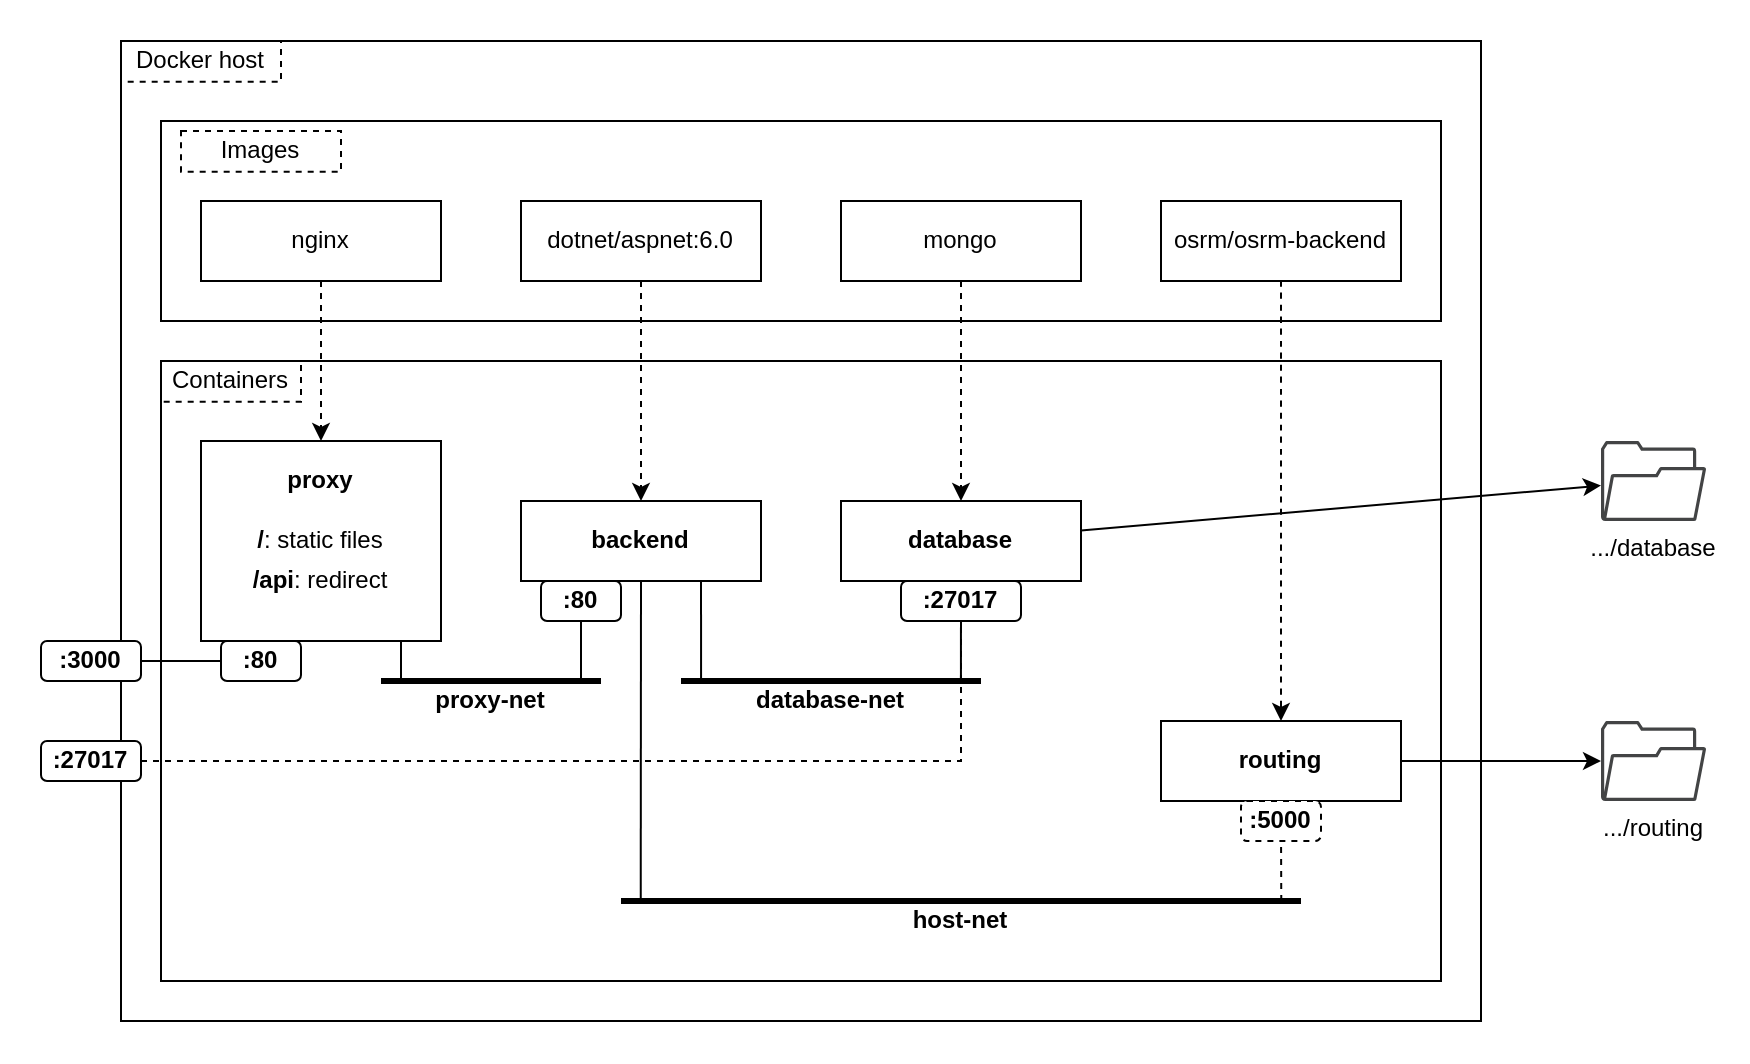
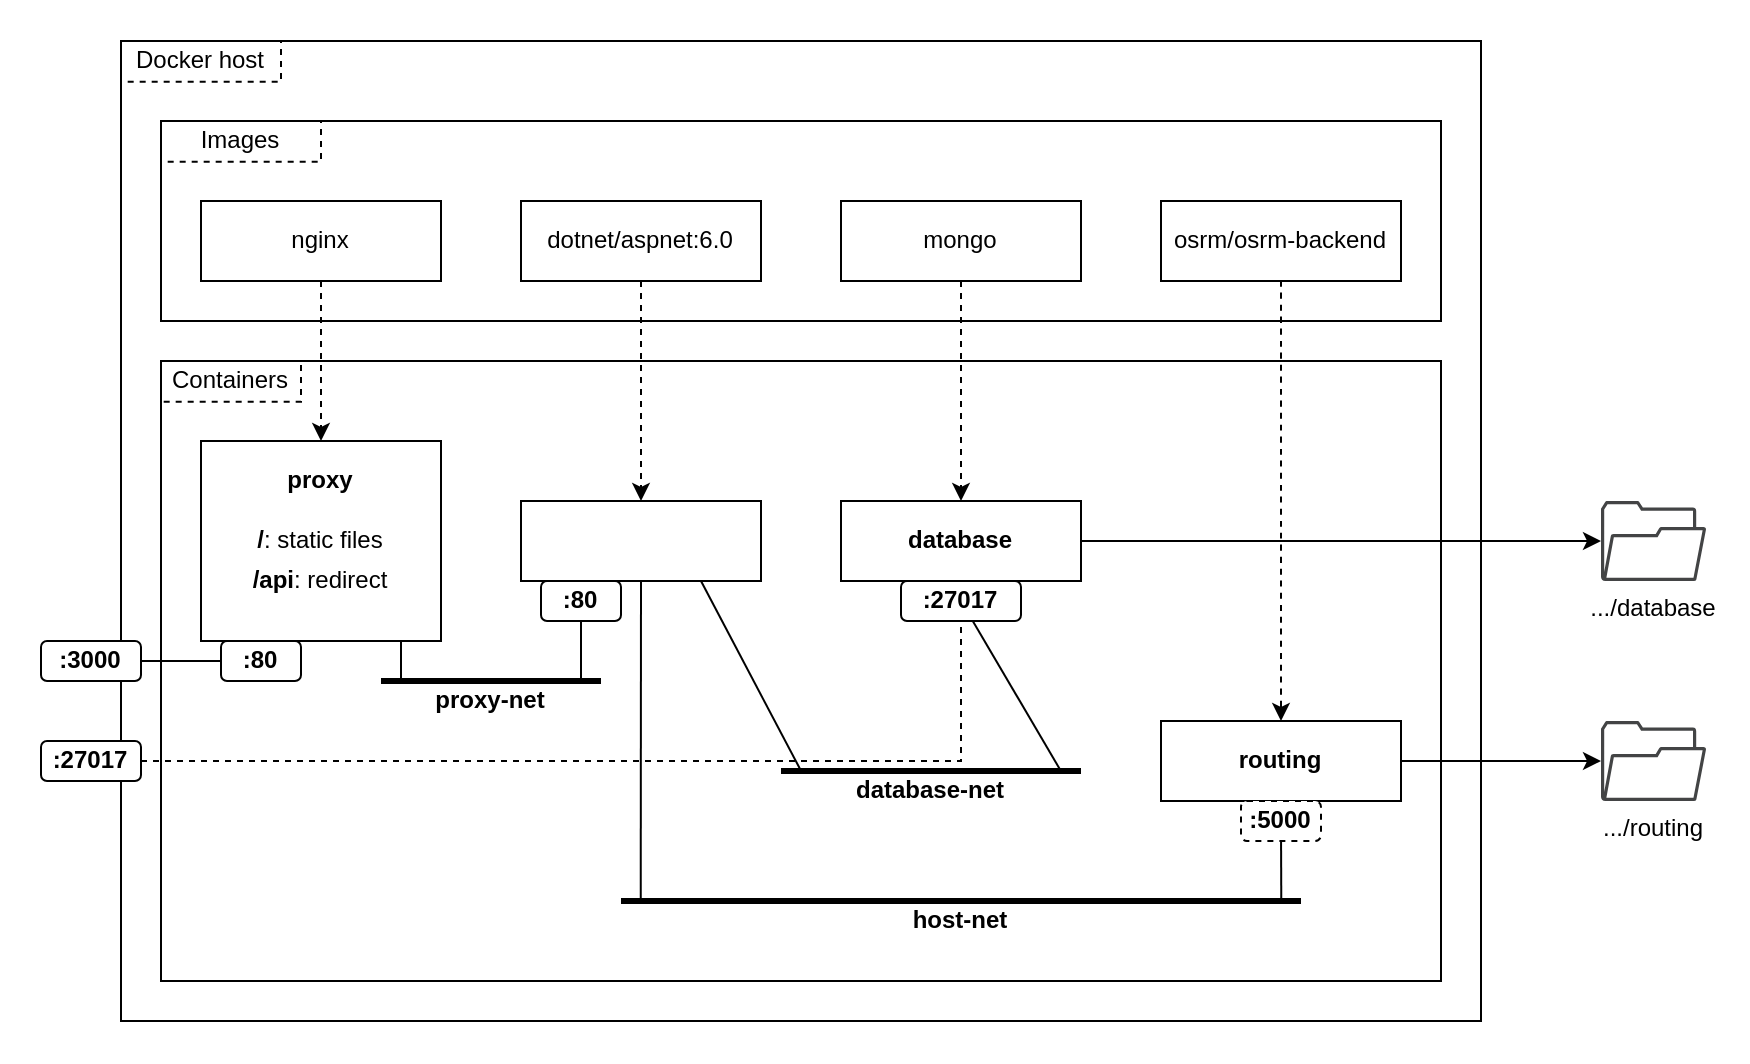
node "Images": moved (261, 151) -> (241, 141)
node ".../database": moved (1654, 481) -> (1654, 541)
node "backend": removed
node "database-net": moved (831, 701) -> (931, 791)
edge ":5000" -- "host-net": style dashed -> solid
